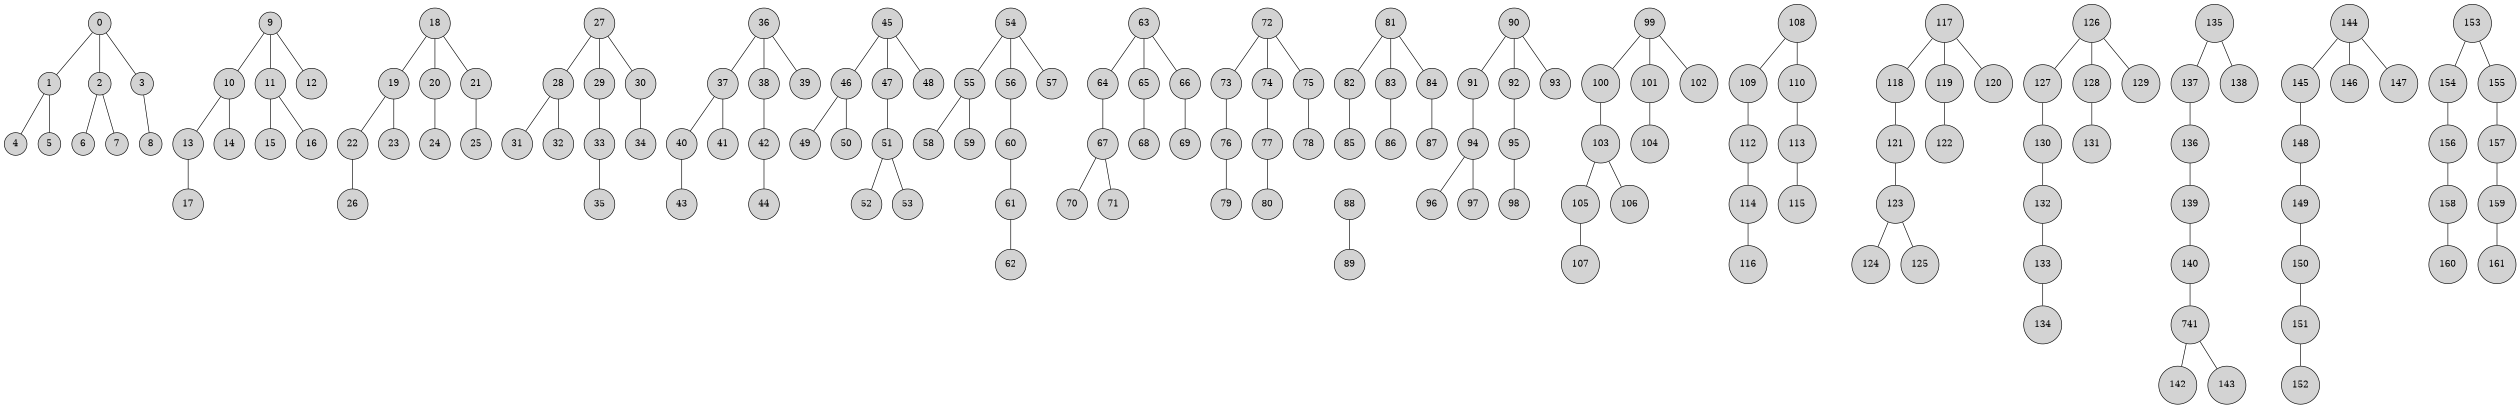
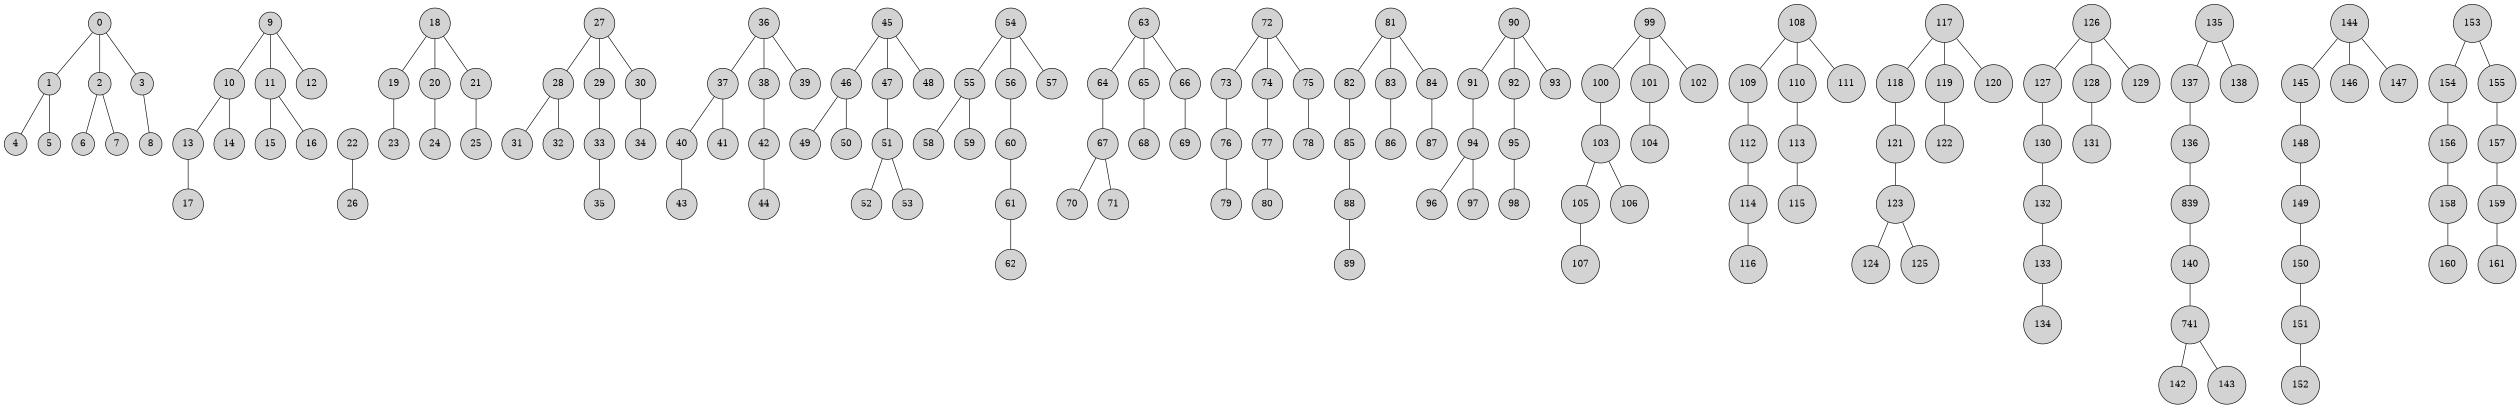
node "111": added
edge "19" -- "22": removed
edge "85" -- "88": added
node "139": label "139" -> "839"
